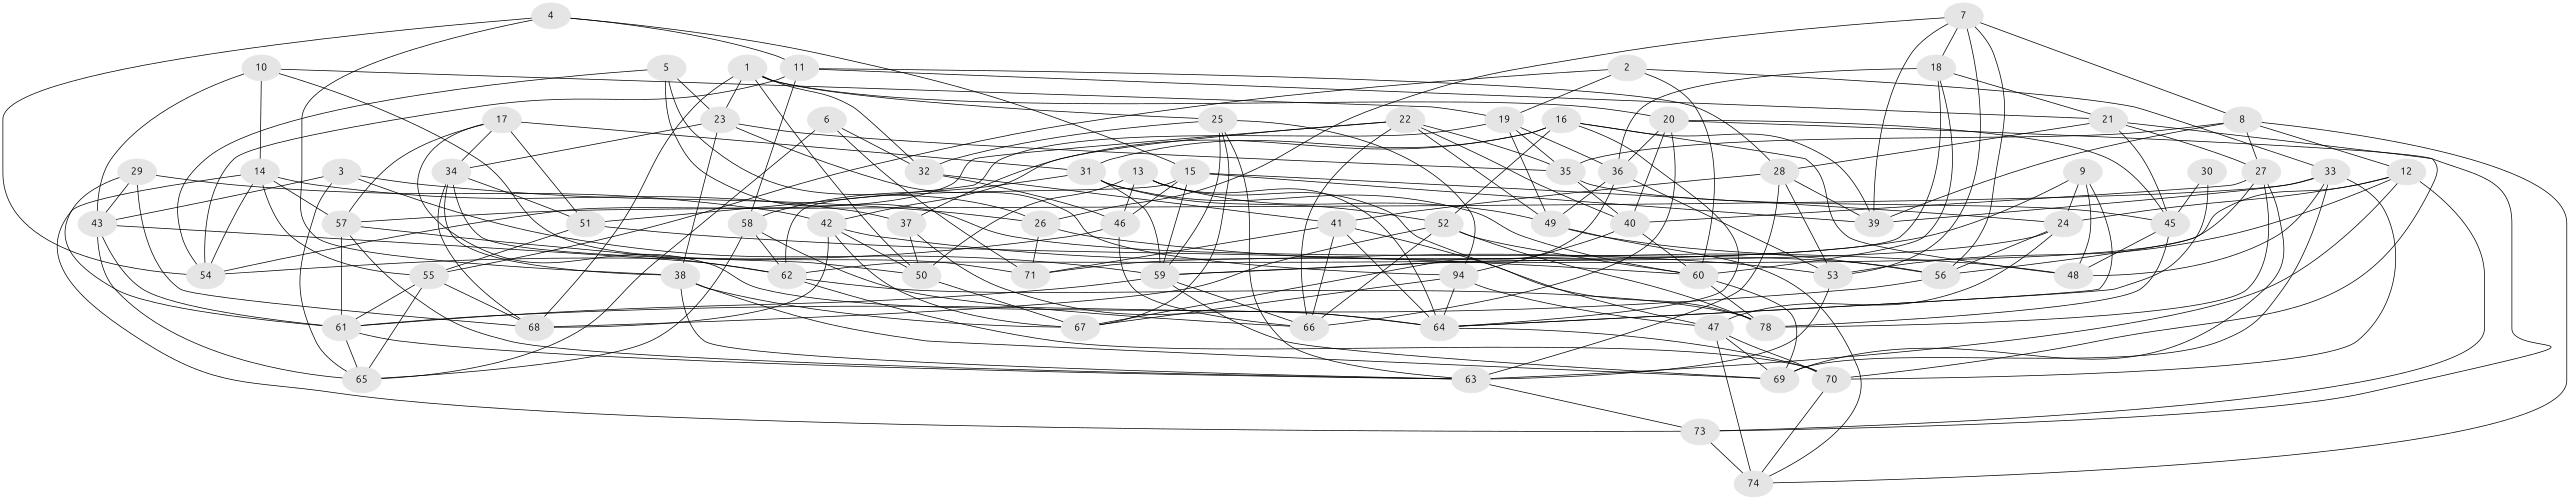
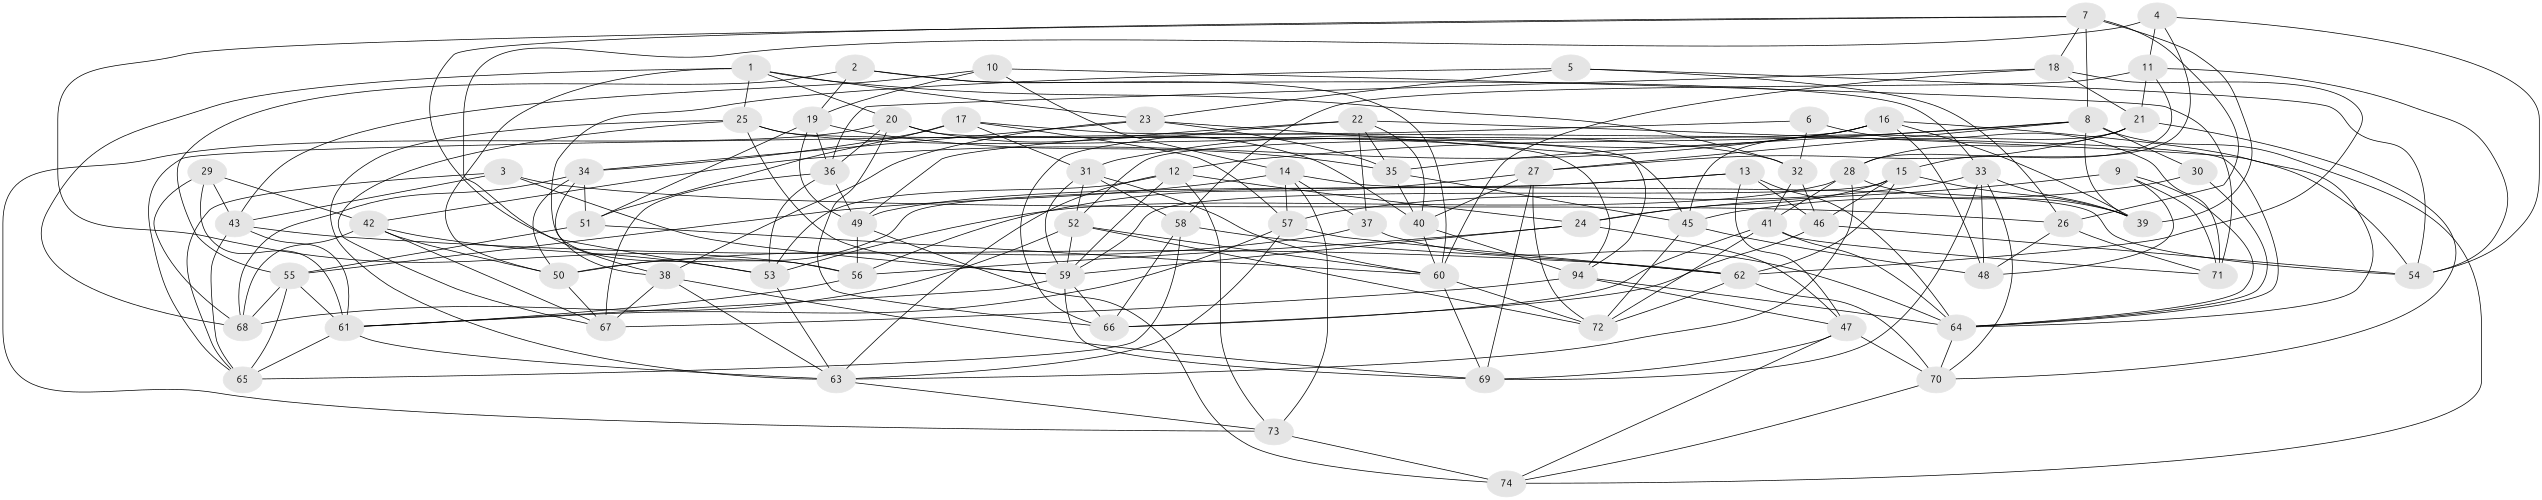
edge "8" -- "30": added
edge "52" -- "66": now "52" -- "59"
node "78": label "78" -> "72"
